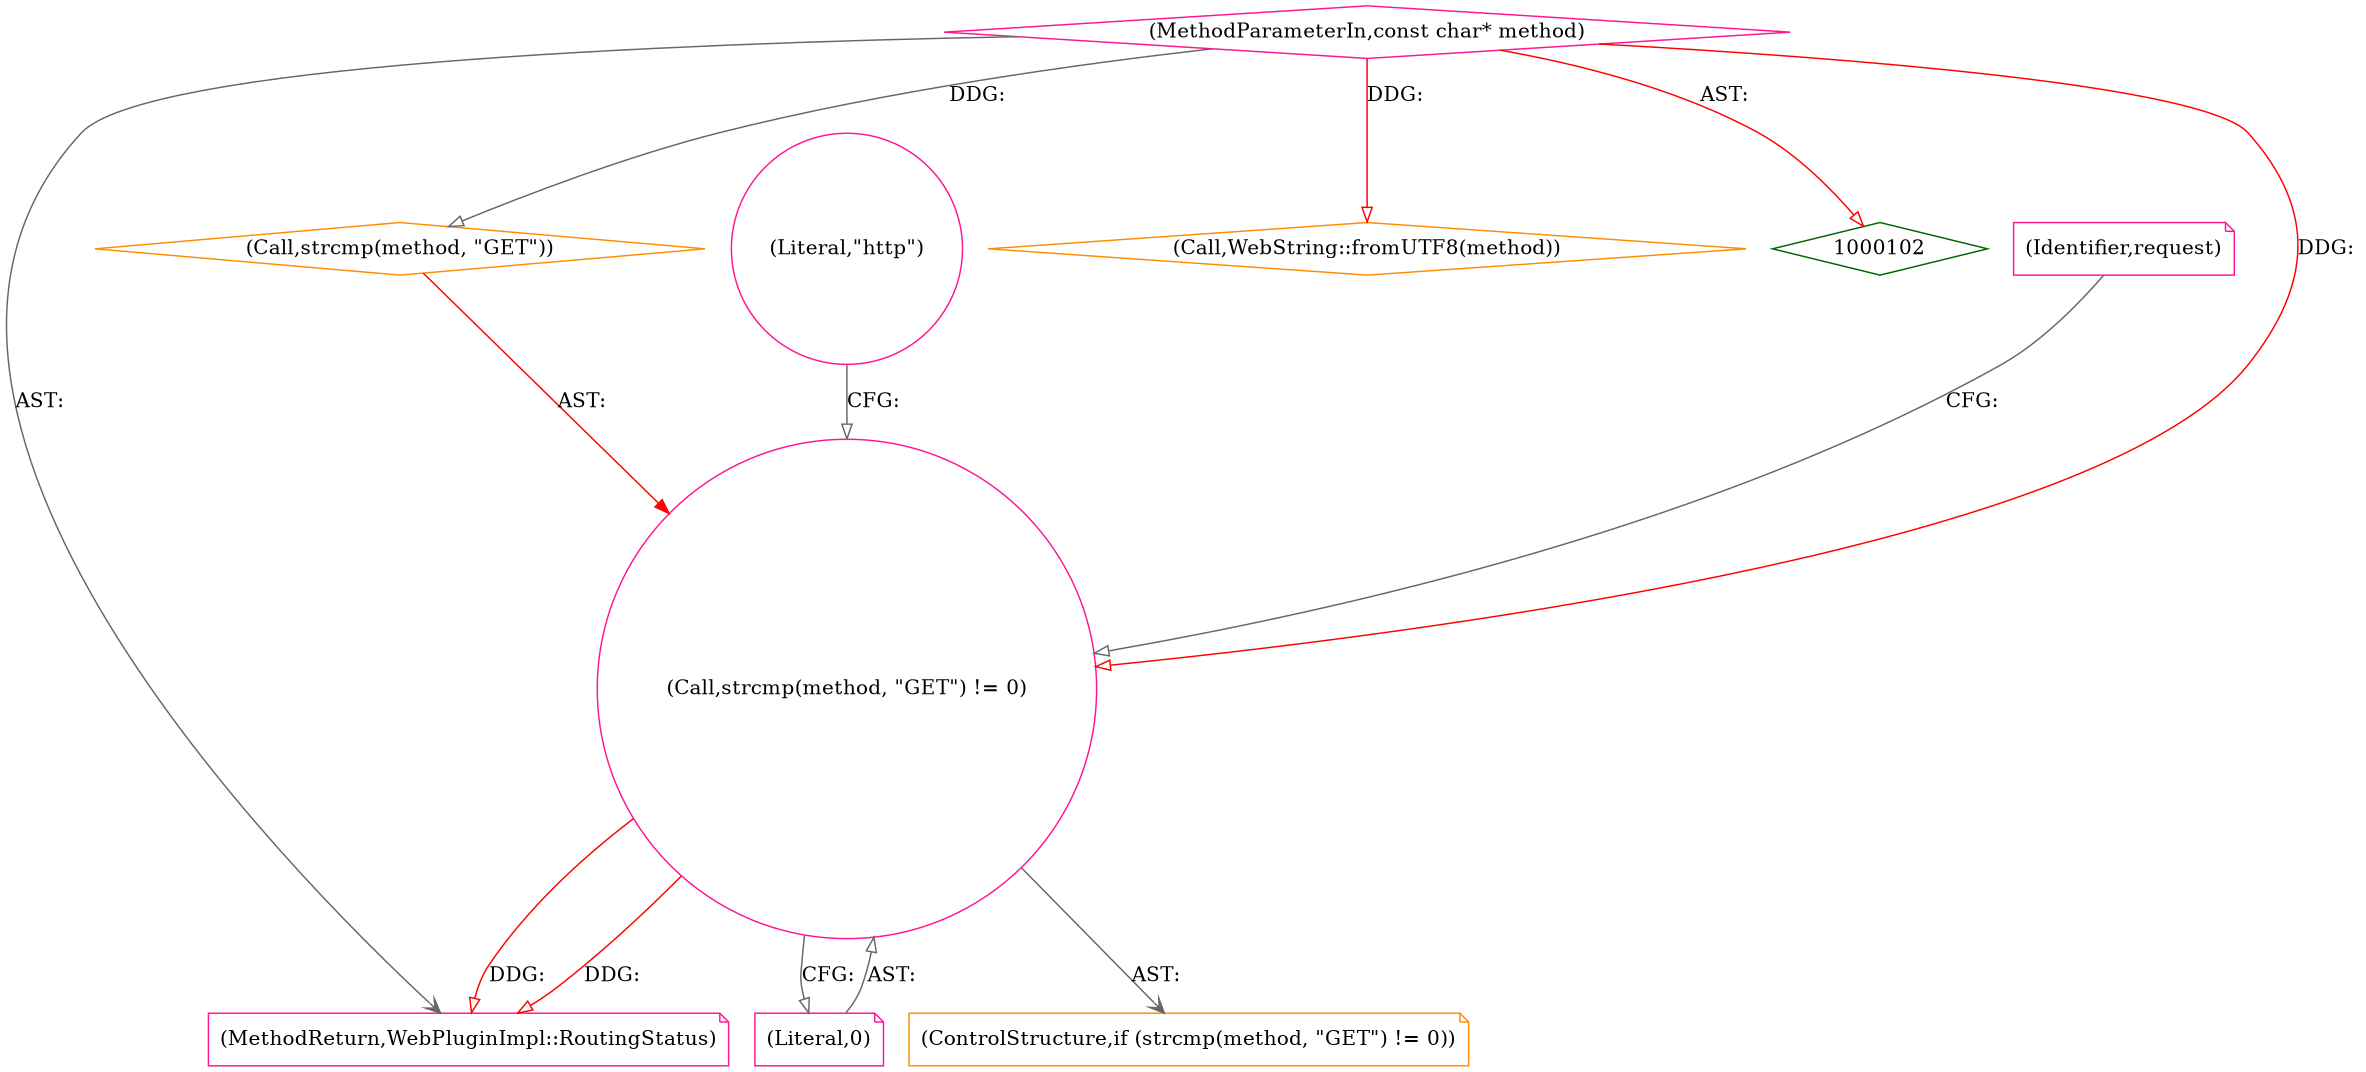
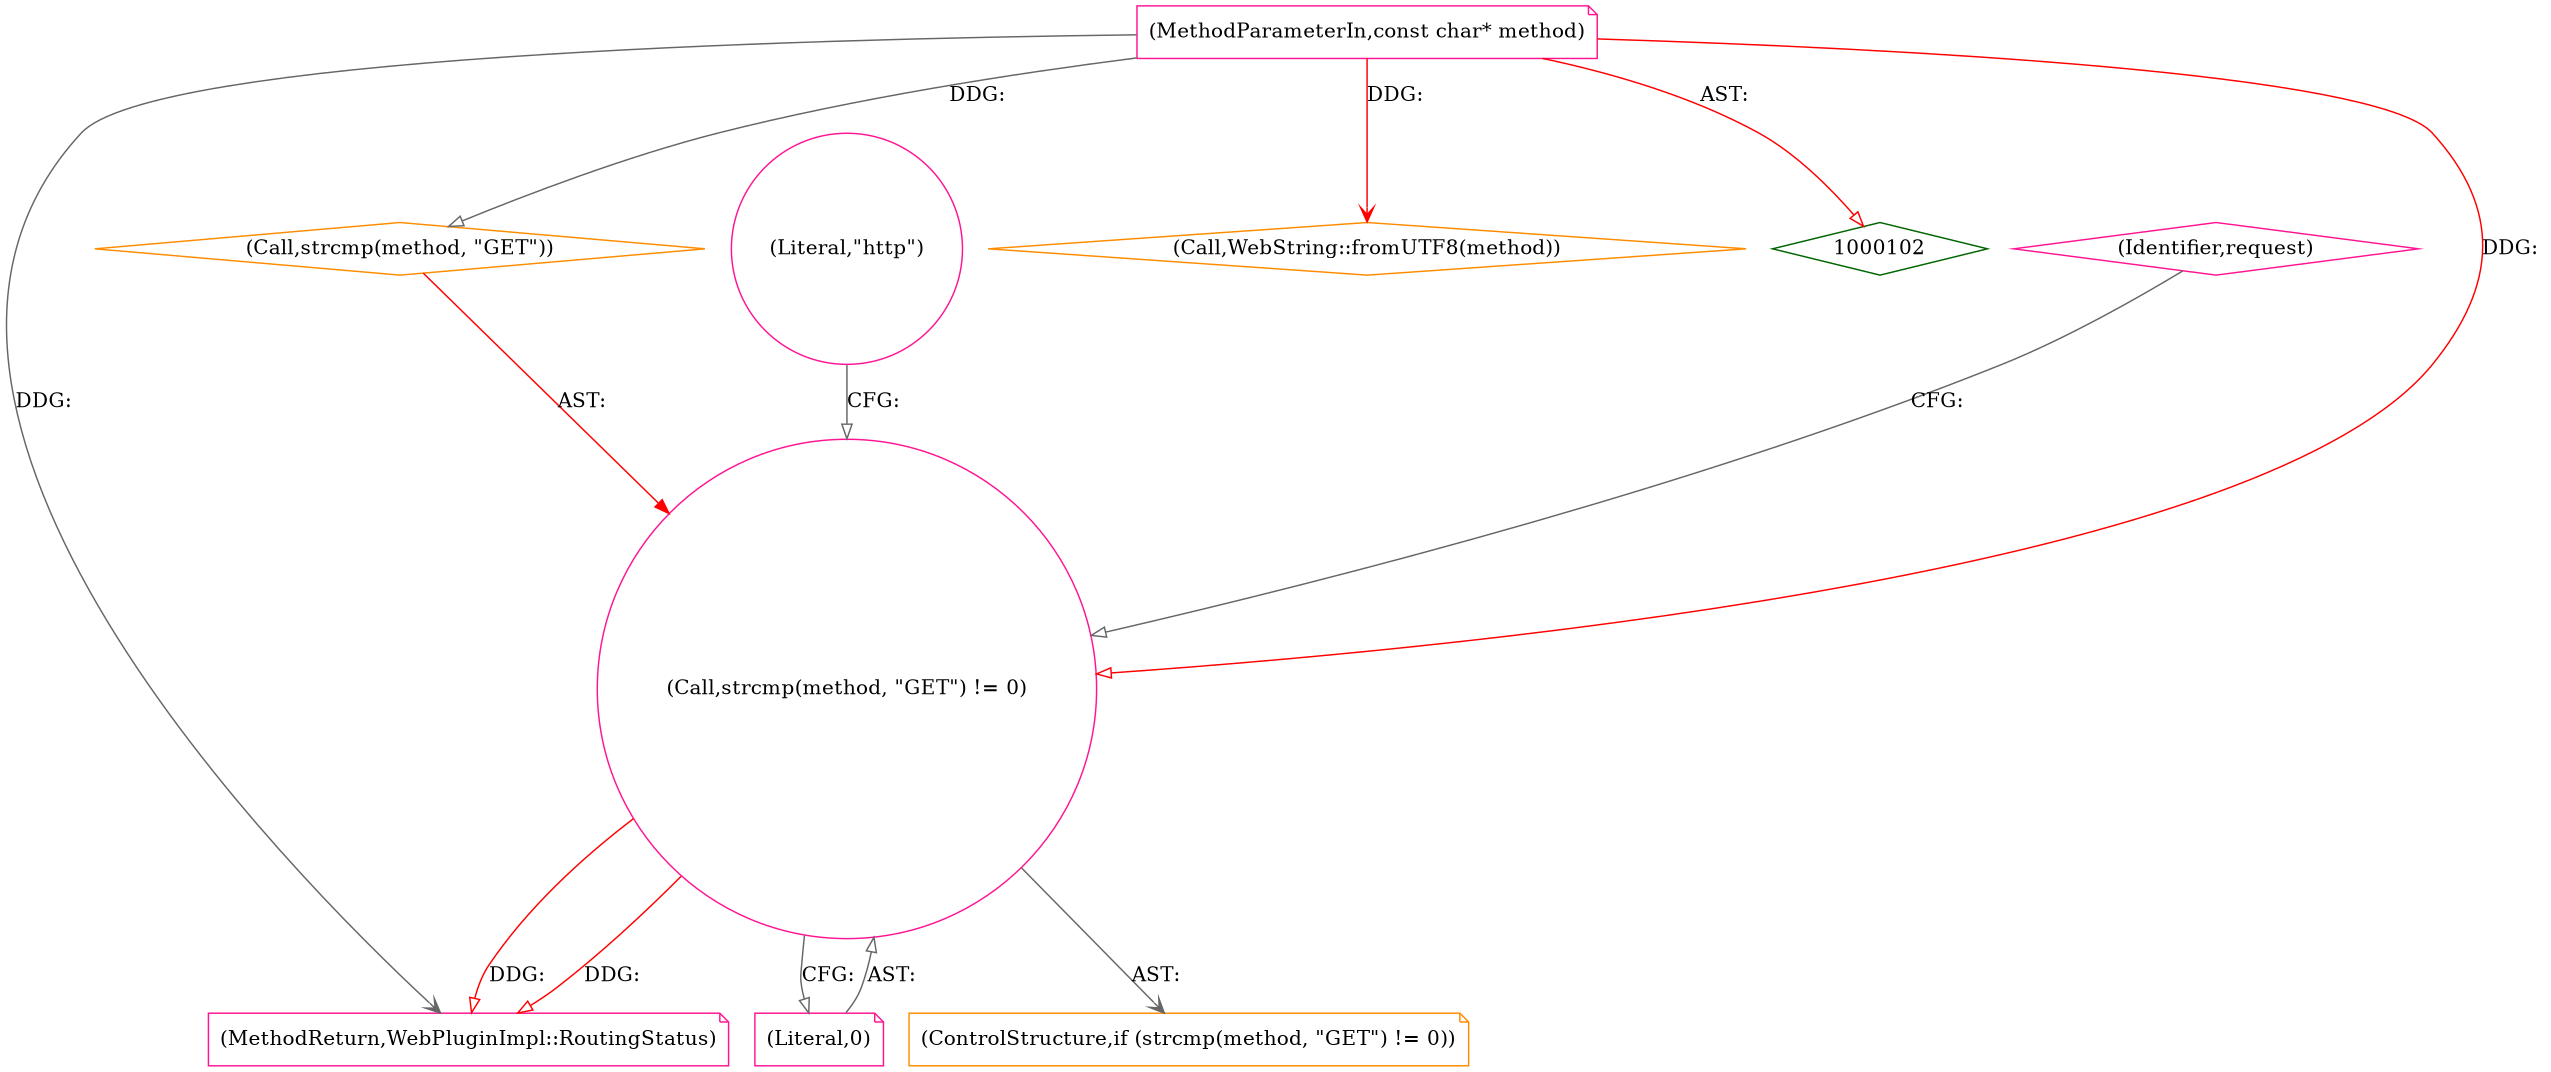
node "(MethodParameterIn,const char* method)": shape diamond -> note
edge "(MethodParameterIn,const char* method)" -> "(Call,WebString::fromUTF8(method))": arrowhead onormal -> vee
node "(Identifier,request)": shape note -> diamond
edge "(MethodParameterIn,const char* method)" -> "(MethodReturn,WebPluginImpl::RoutingStatus)": label "AST: " -> "DDG: "
